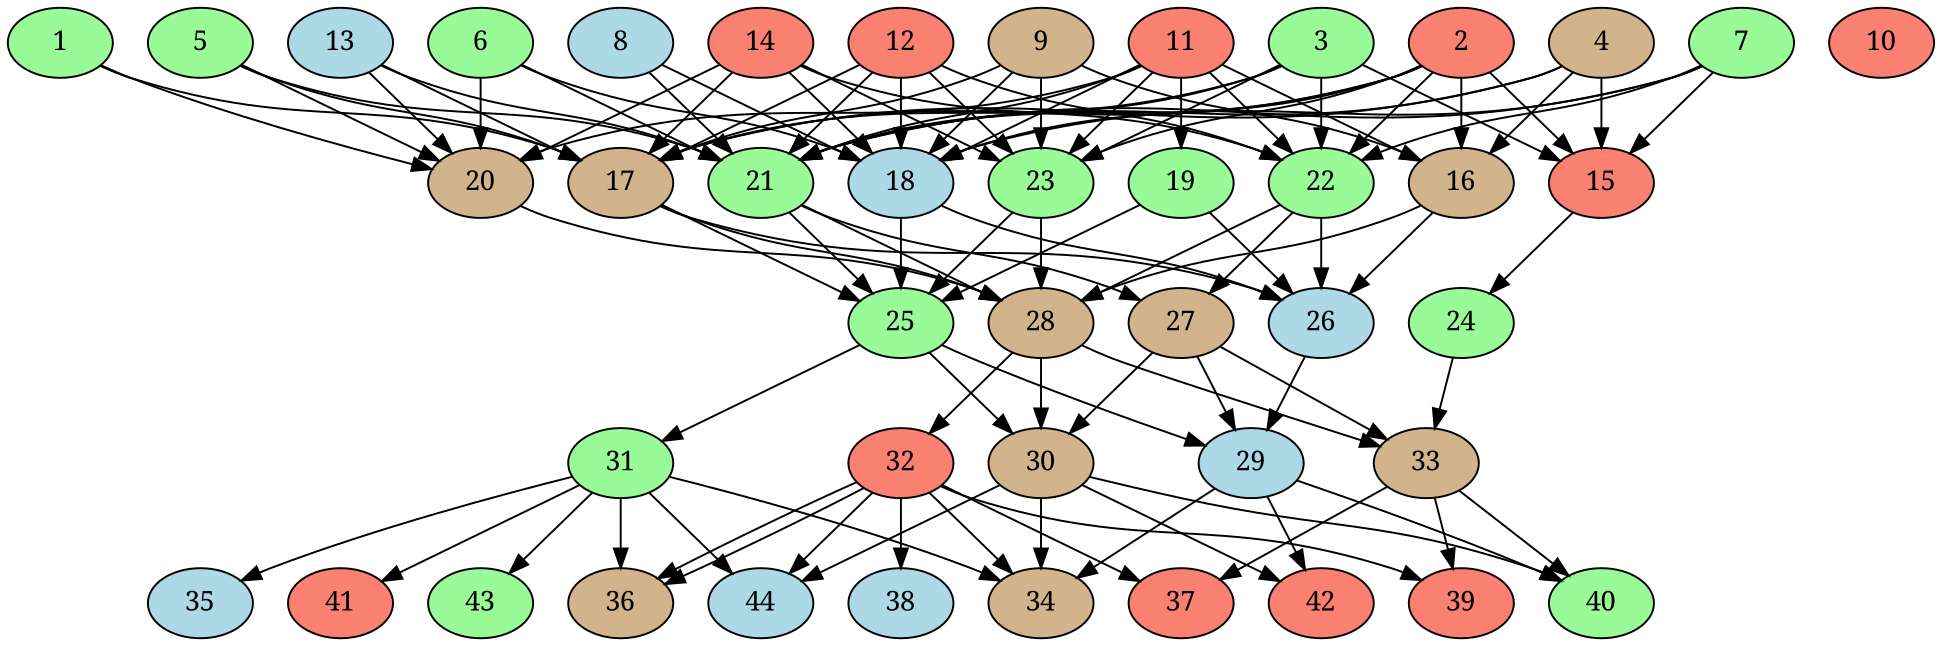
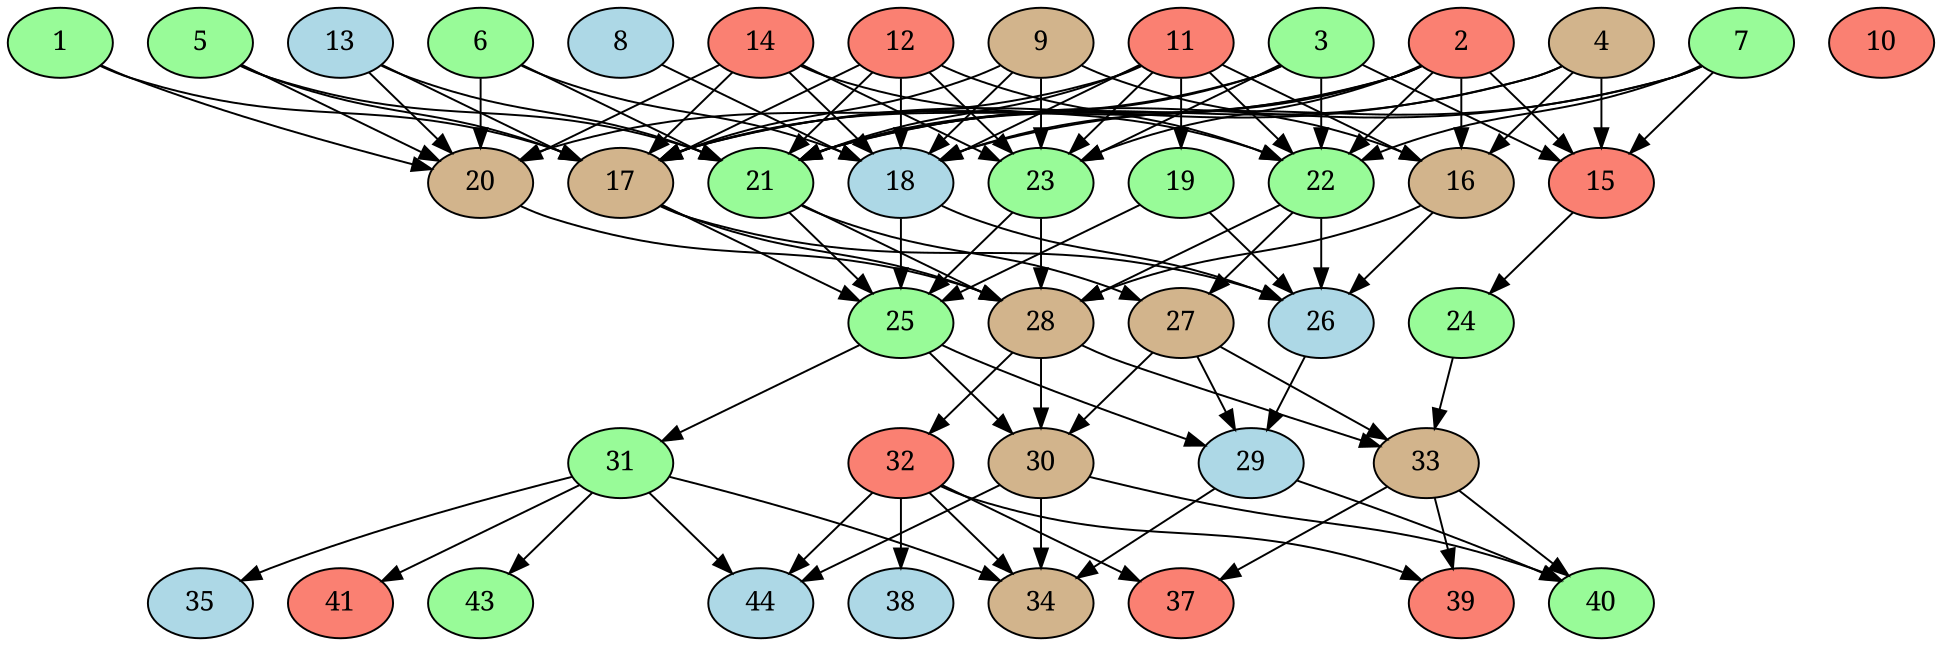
edge "8" -> "21": removed
node "36": removed
node "42": removed
